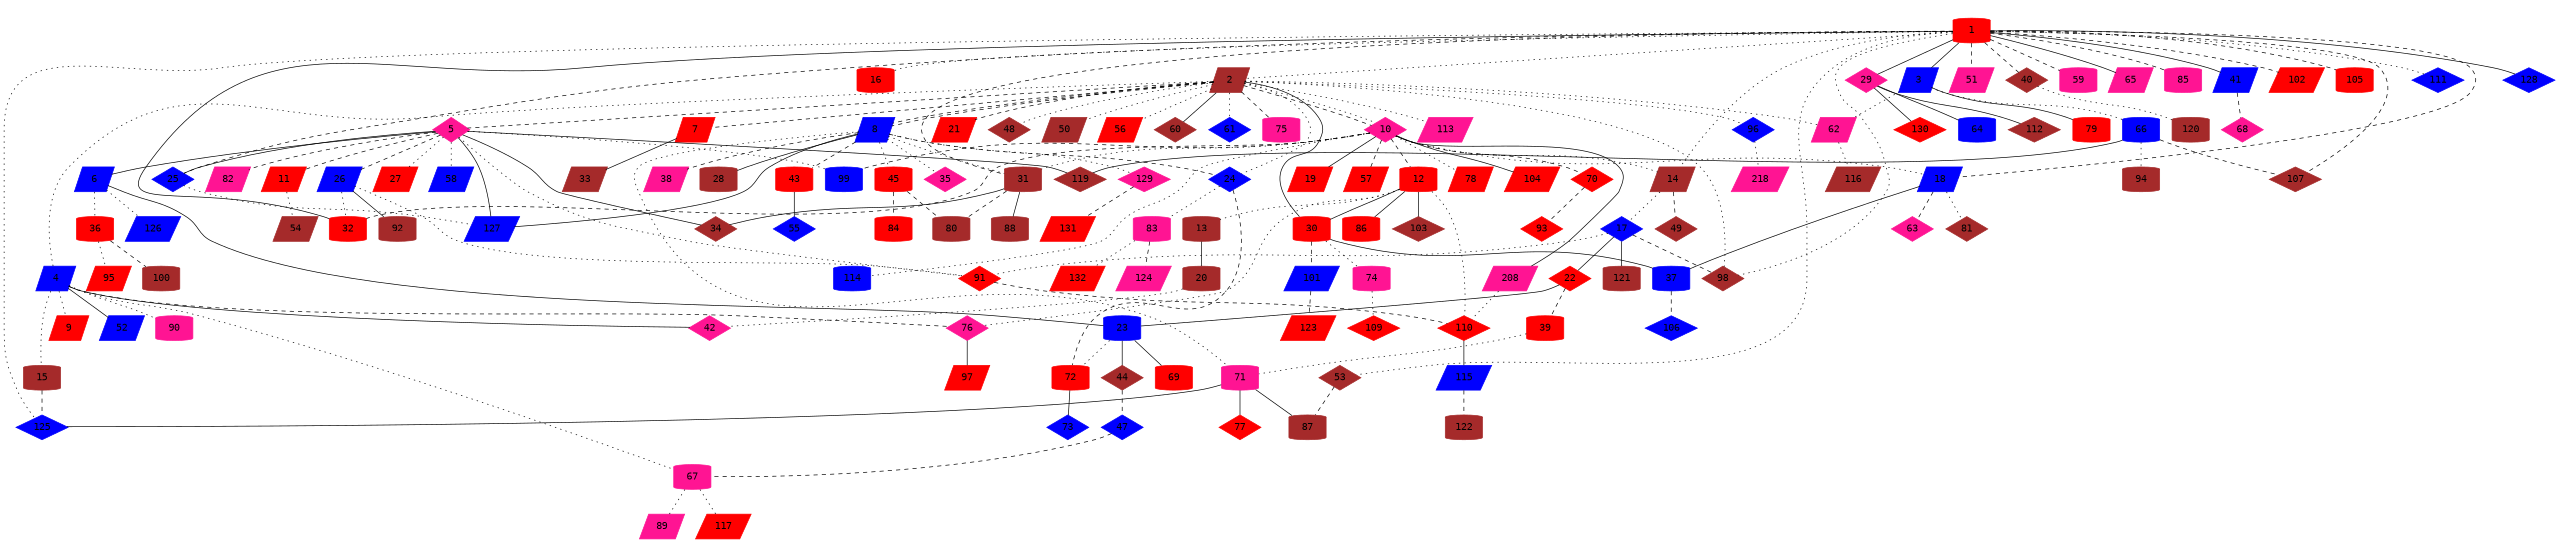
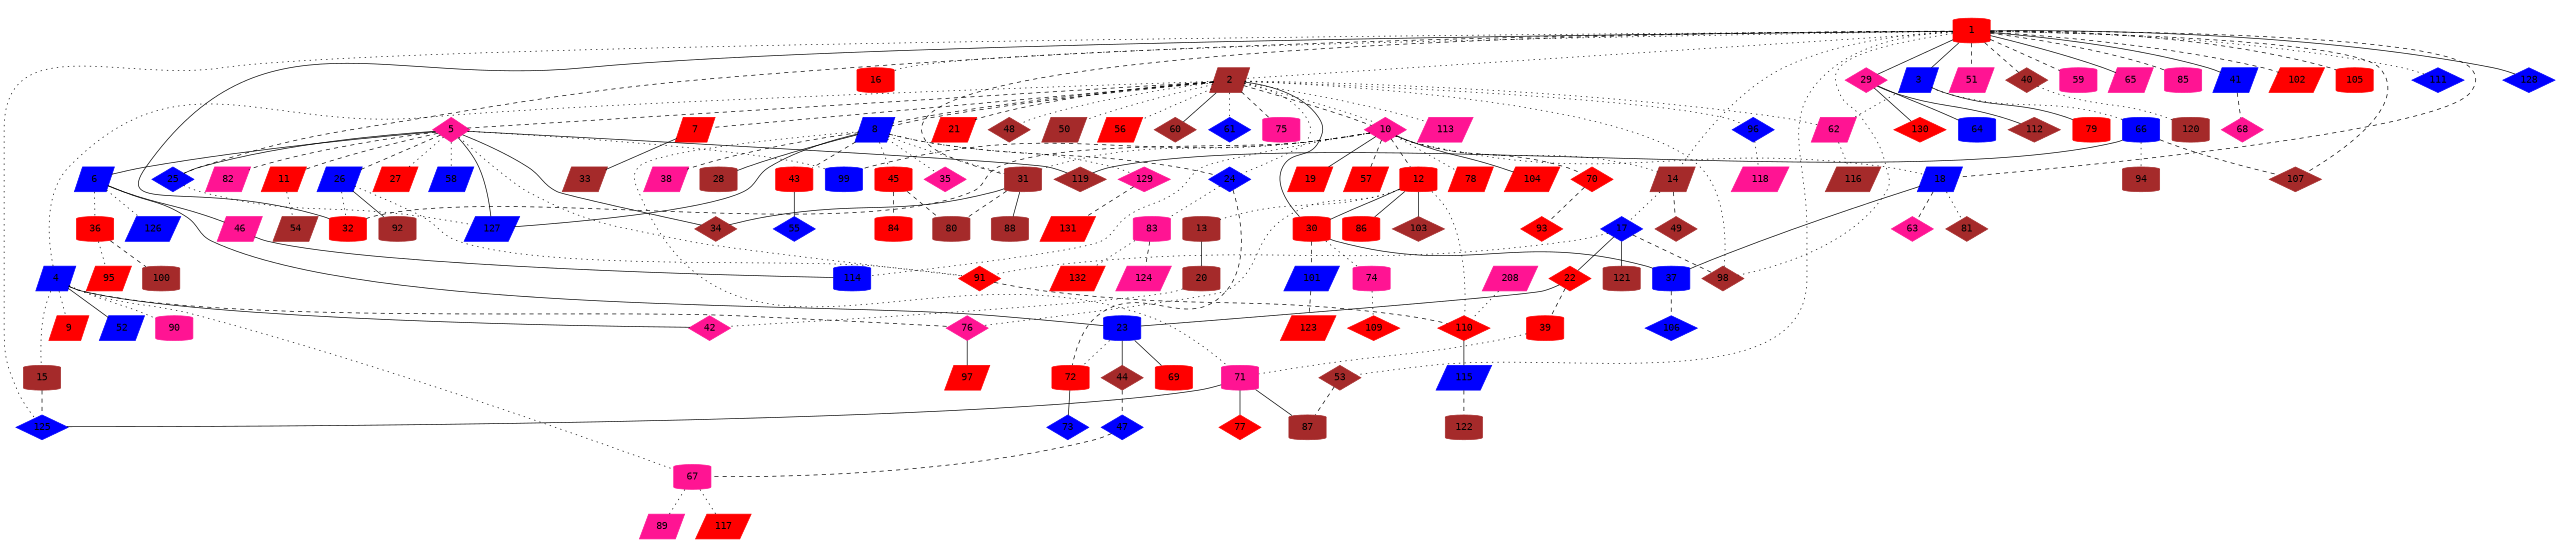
edge "10" -- "208": removed
node "218": label "218" -> "118"
node "46": added
